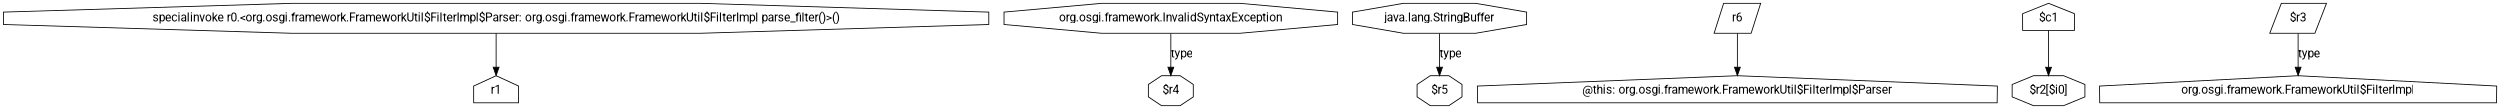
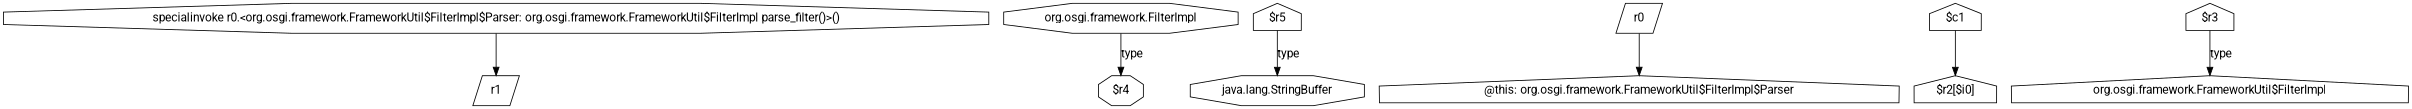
node "org.osgi.framework.InvalidSyntaxException": label "org.osgi.framework.InvalidSyntaxException" -> "org.osgi.framework.FilterImpl"
node "r6": label "r6" -> "r0"
node "$r3": shape parallelogram -> house
edge "java.lang.StringBuffer" -> "$r5": reversed
node "r1": shape house -> parallelogram
node "$r5": shape octagon -> house
node "$r2[$i0]": shape octagon -> house
